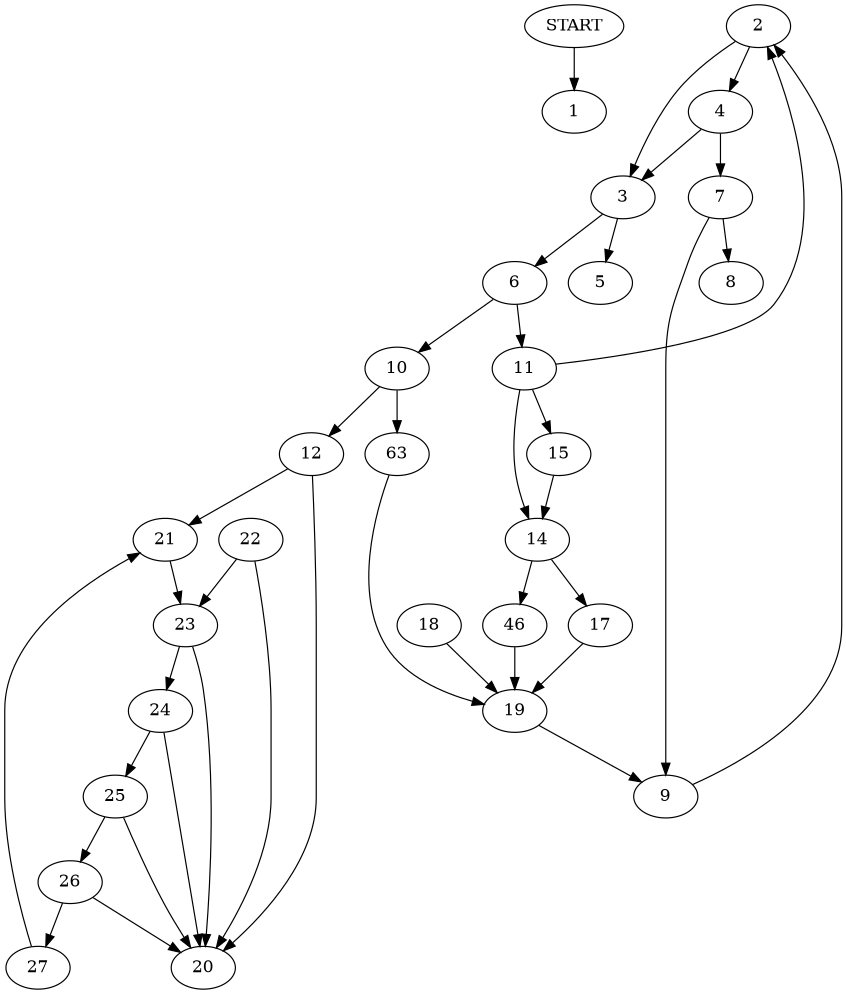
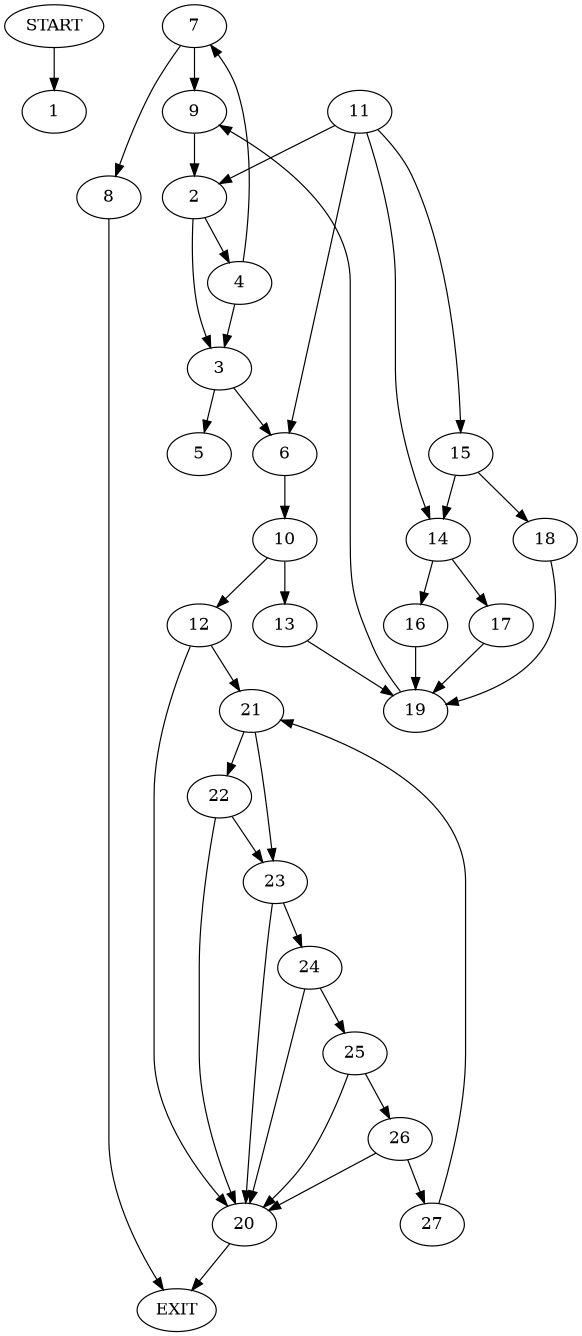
edge "6" -> "11": reversed
node "63": label "63" -> "13"
edge "15" -> "18": added
node "46": label "46" -> "16"
edge "21" -> "22": added
node "EXIT": added
